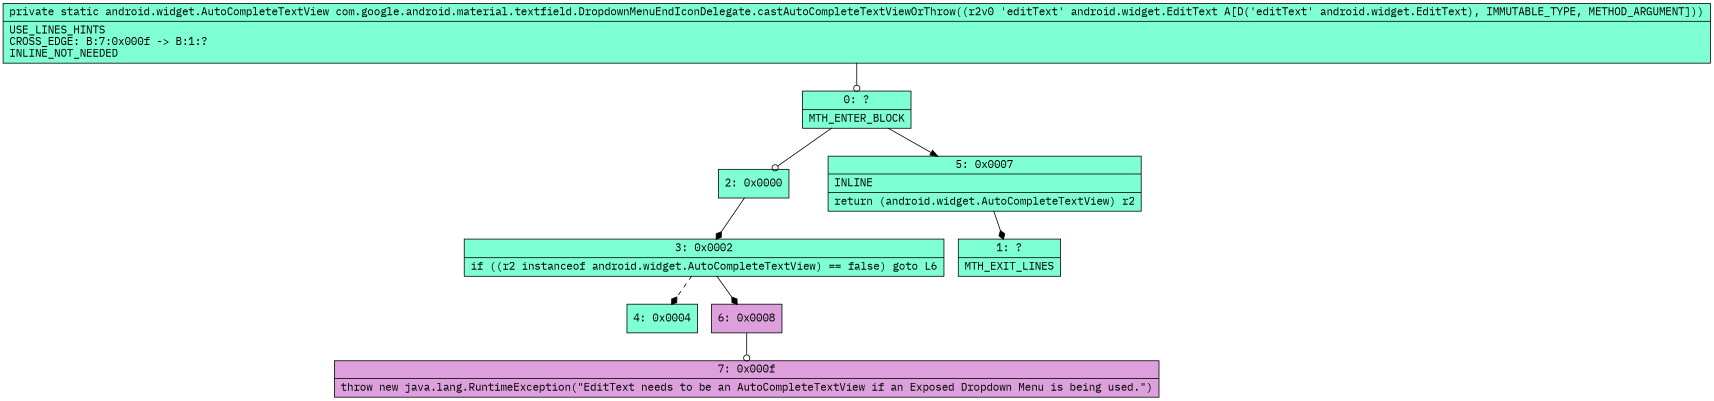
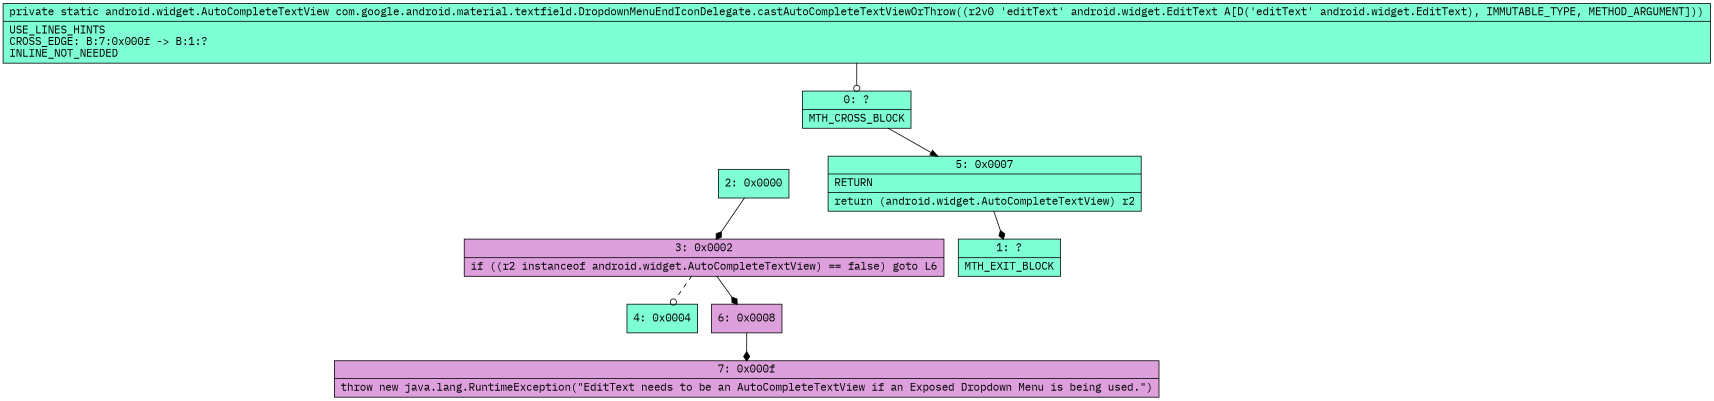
node "0: ?": text "MTH_ENTER_BLOCK" -> "MTH_CROSS_BLOCK"
edge "0: ?" -> "2: 0x0000": removed
node "5: 0x0007": text "INLINE" -> "RETURN"
node "3: 0x0002": fillcolor aquamarine -> plum
node "1: ?": text "MTH_EXIT_LINES" -> "MTH_EXIT_BLOCK"
edge "3: 0x0002" -> "4: 0x0004": arrowhead diamond -> odot
edge "6: 0x0008" -> "7: 0x000f": arrowhead odot -> diamond
